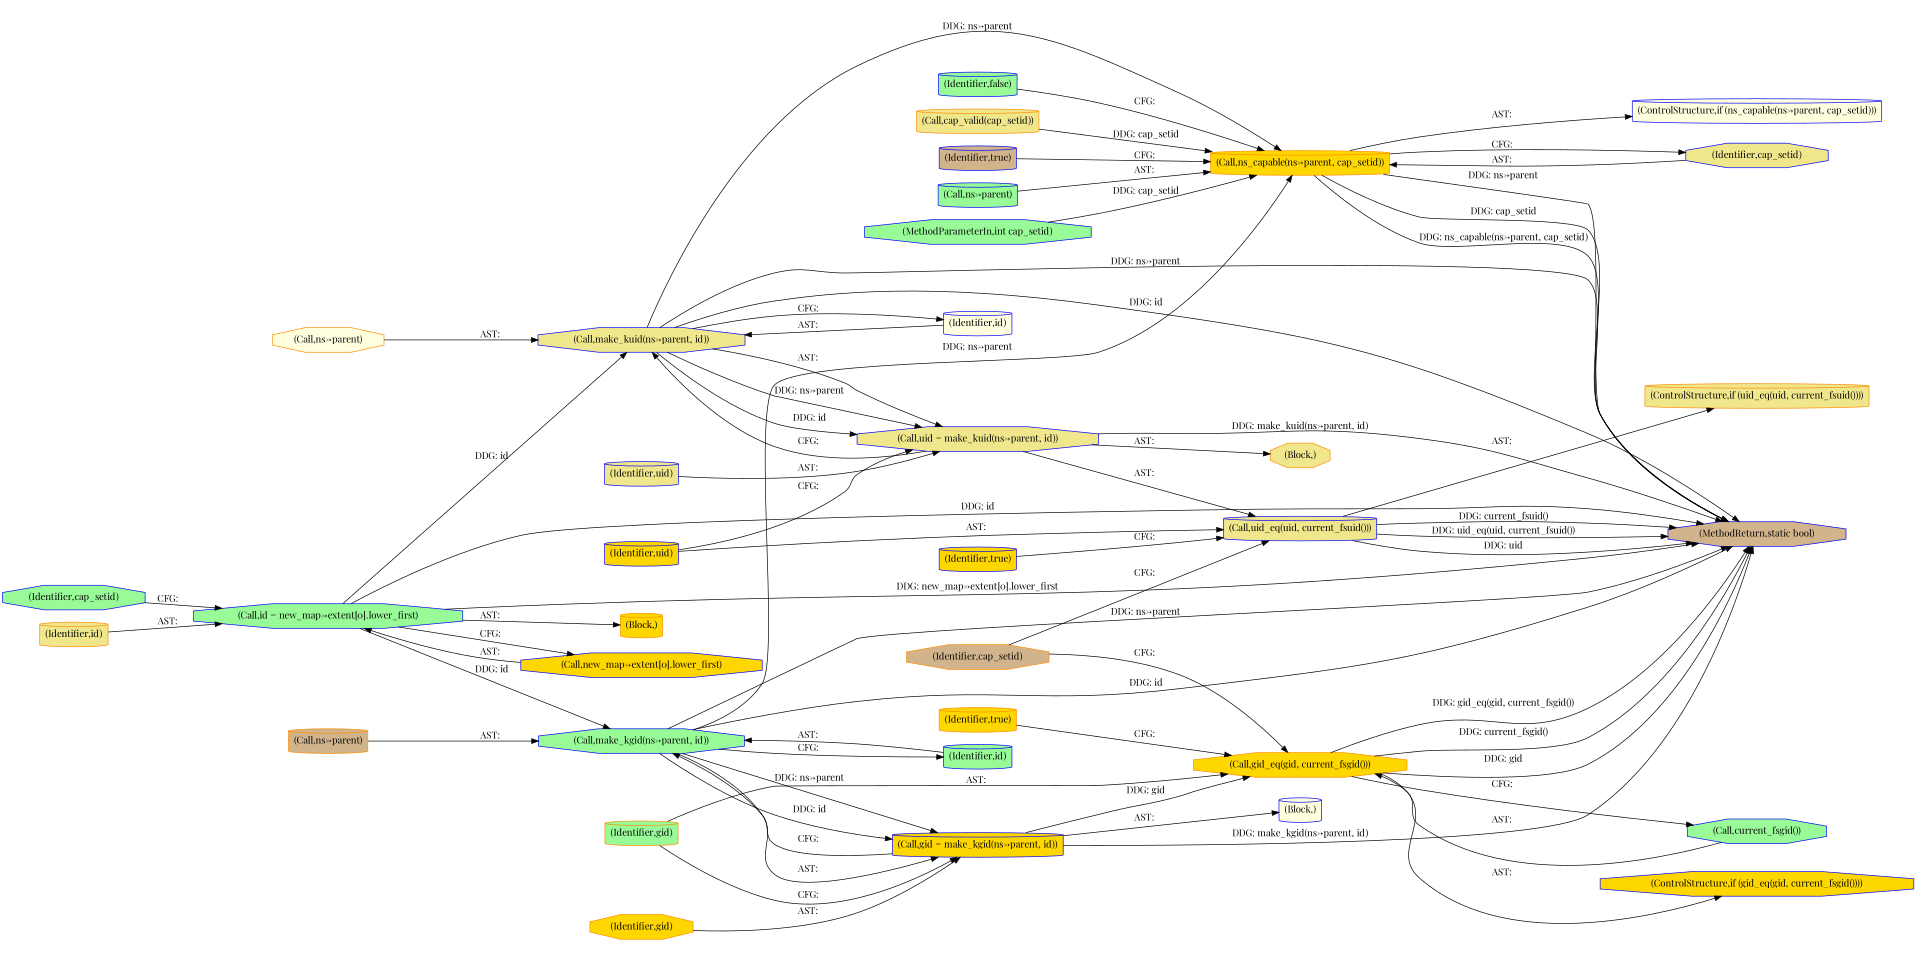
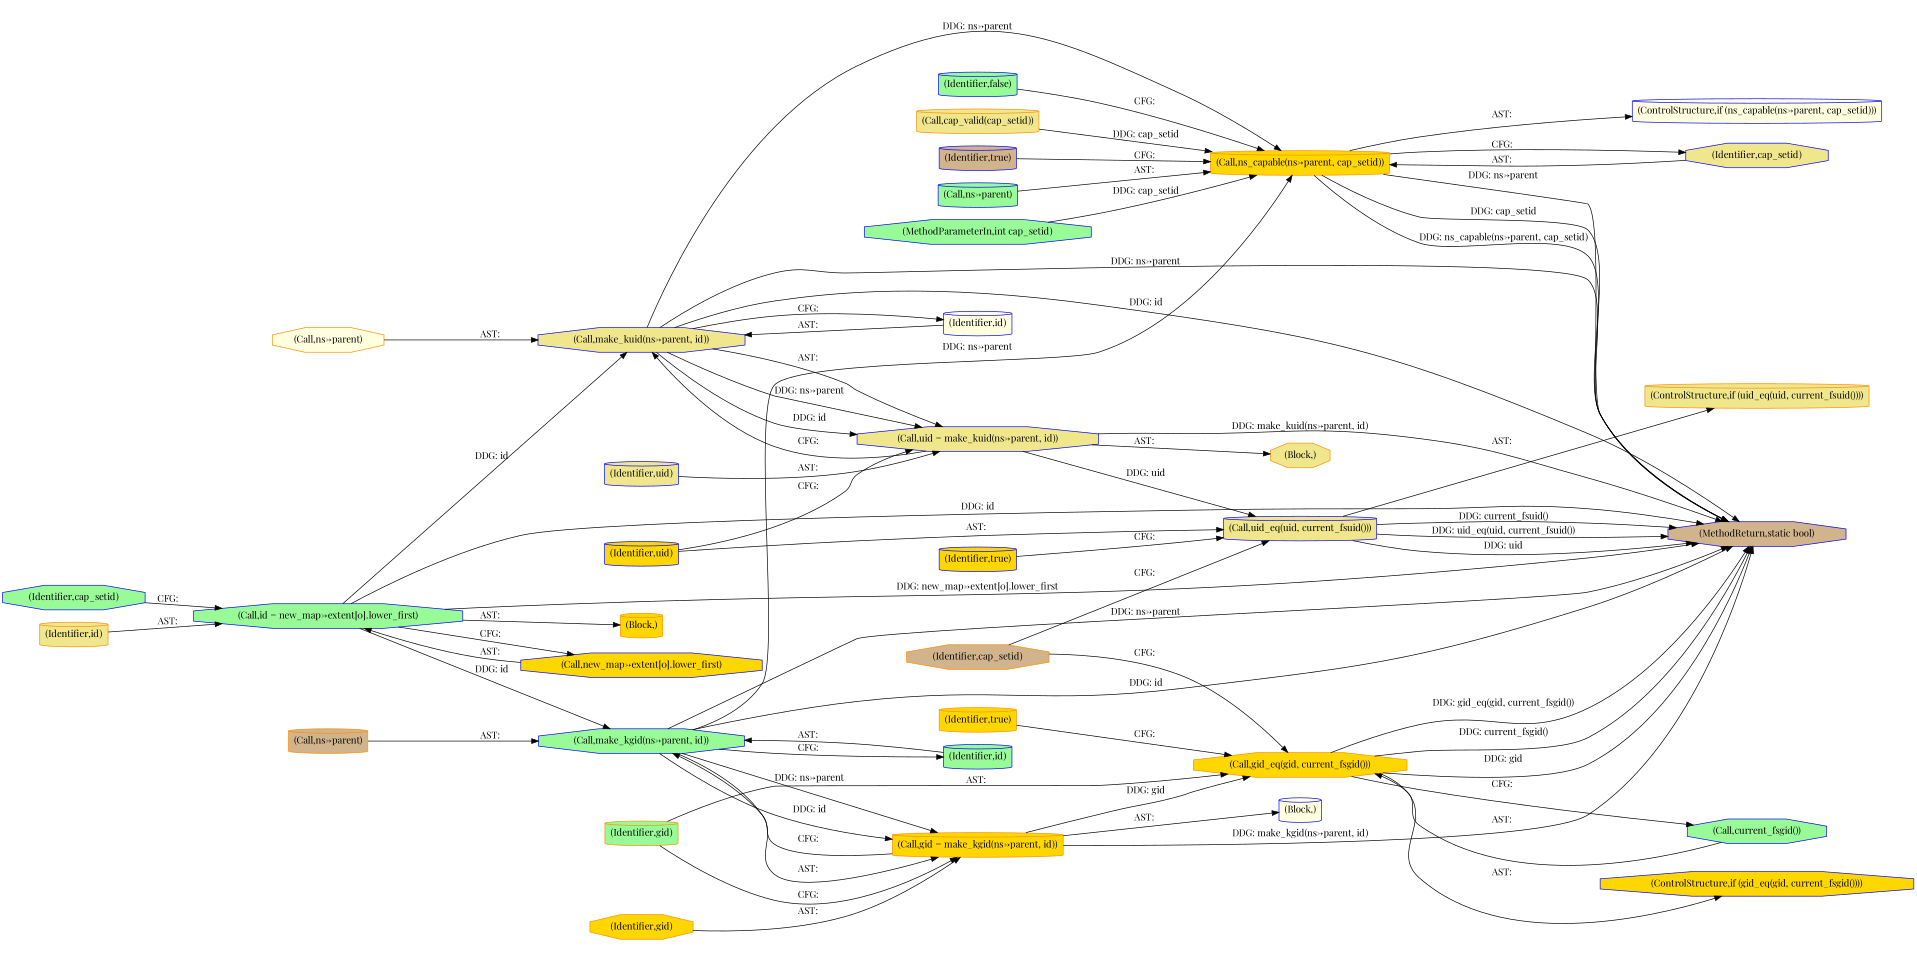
edge "(Call,uid = make_kuid(ns->parent, id))" -> "(Call,uid_eq(uid, current_fsuid()))": label "AST: " -> "DDG: uid"
node "(Call,gid = make_kgid(ns->parent, id))": color blue -> darkorange
